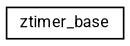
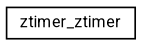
node "ztimer_base": label "ztimer_base" -> "ztimer_ztimer"
